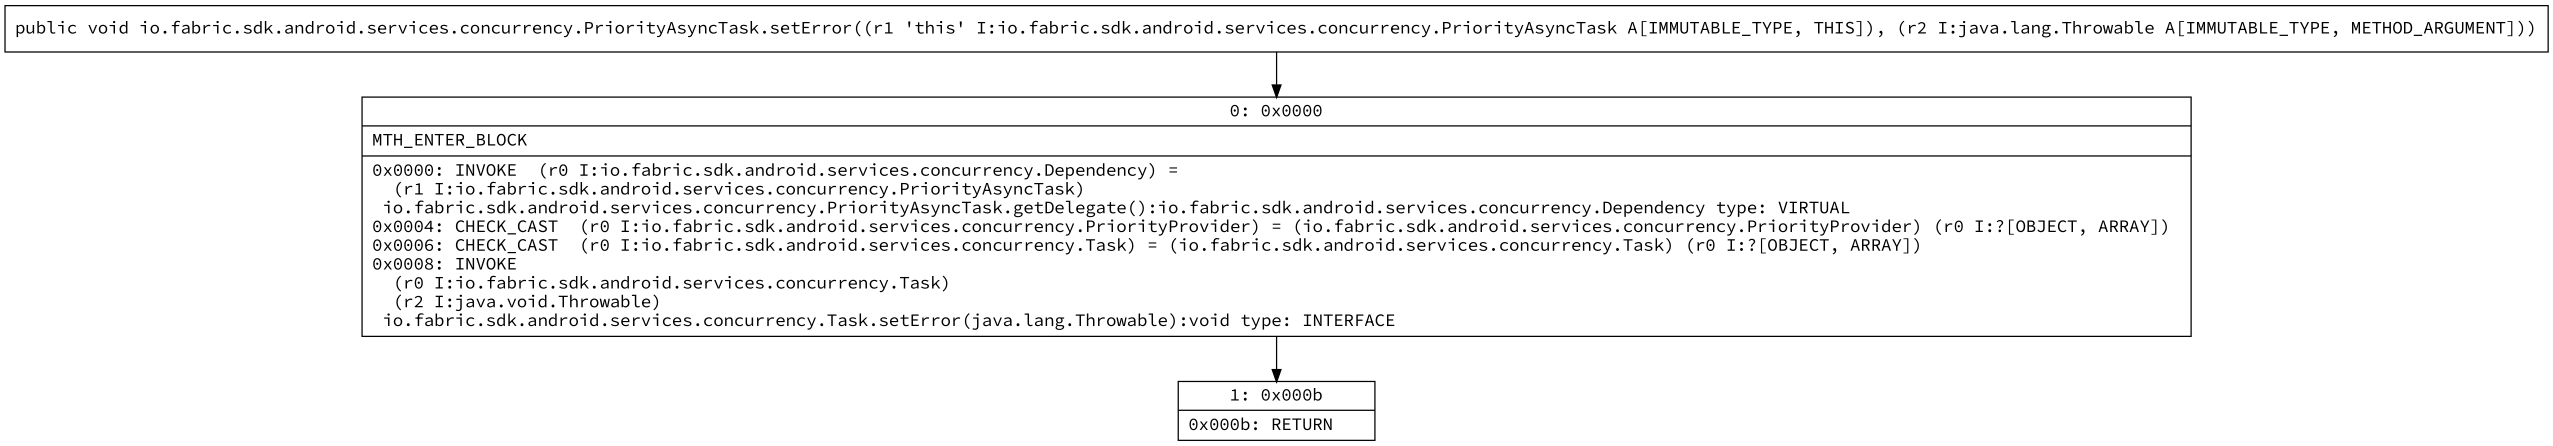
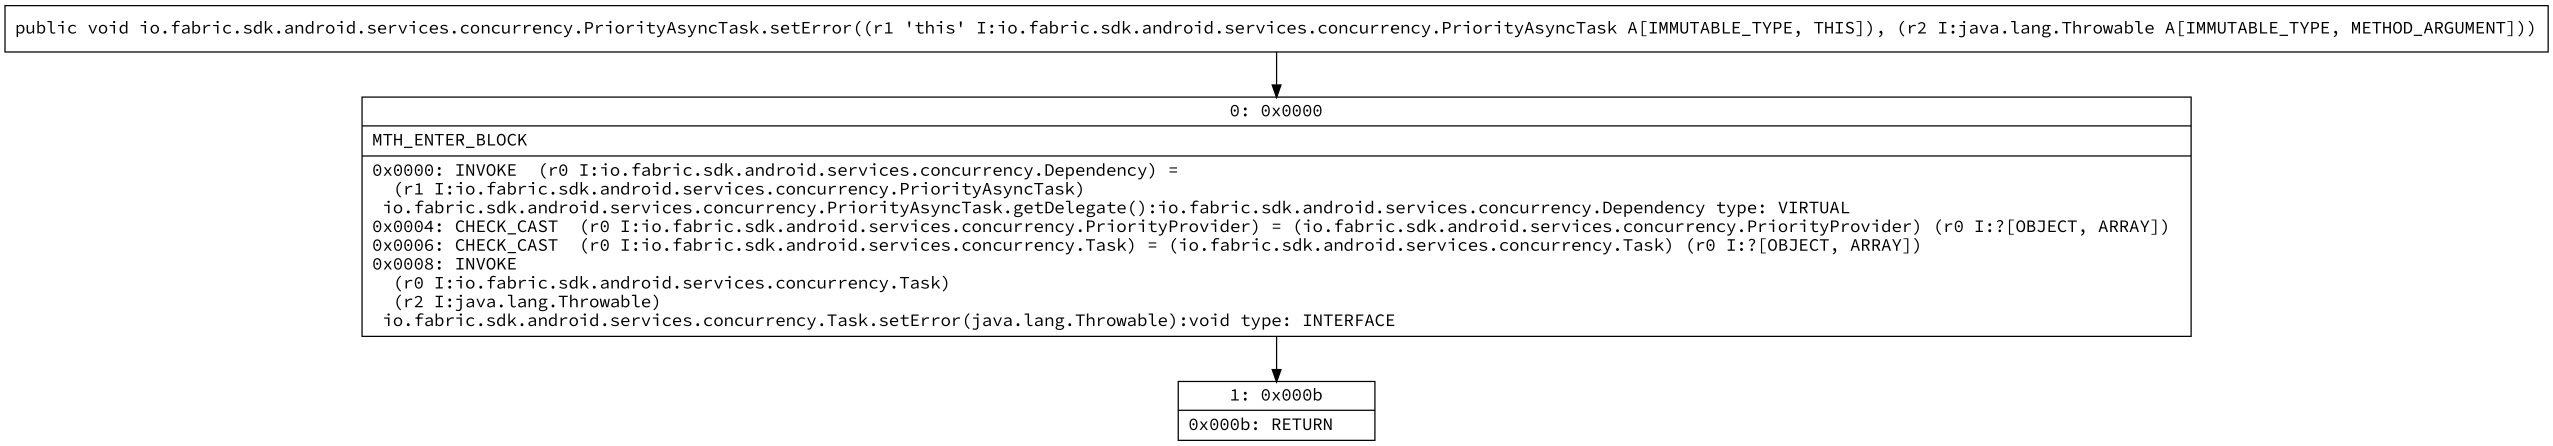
node "0: 0x0000": text "(r2 I:java.void.Throwable)" -> "(r2 I:java.lang.Throwable)"
